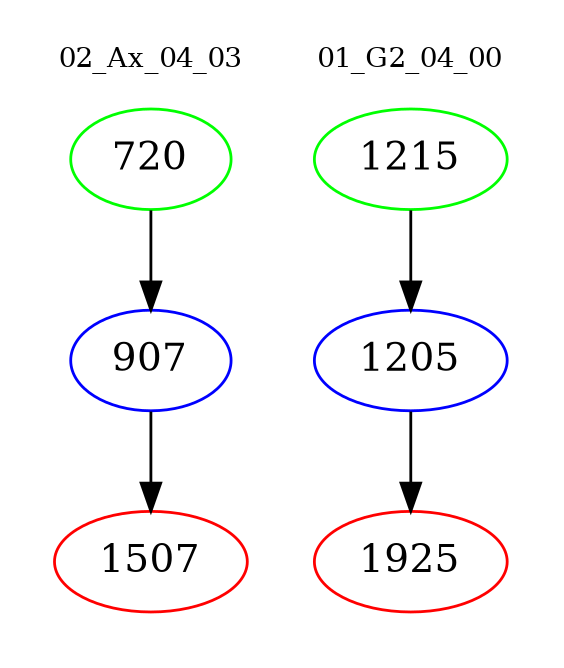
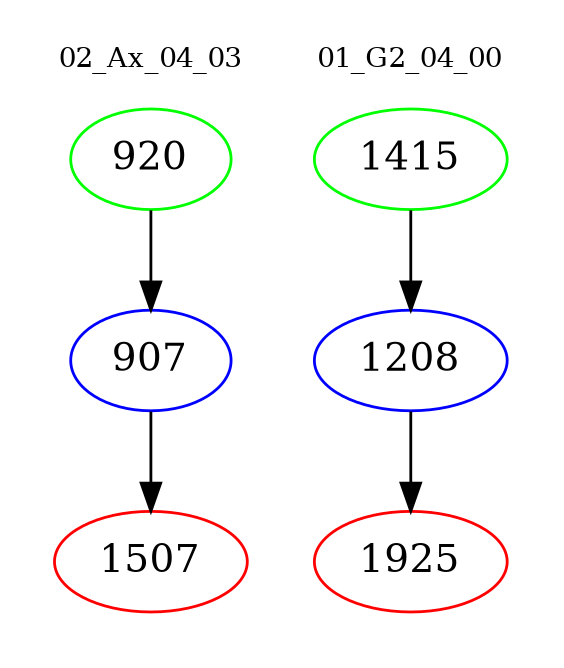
node "720": label "720" -> "920"
node "1215": label "1215" -> "1415"
node "1205": label "1205" -> "1208"
